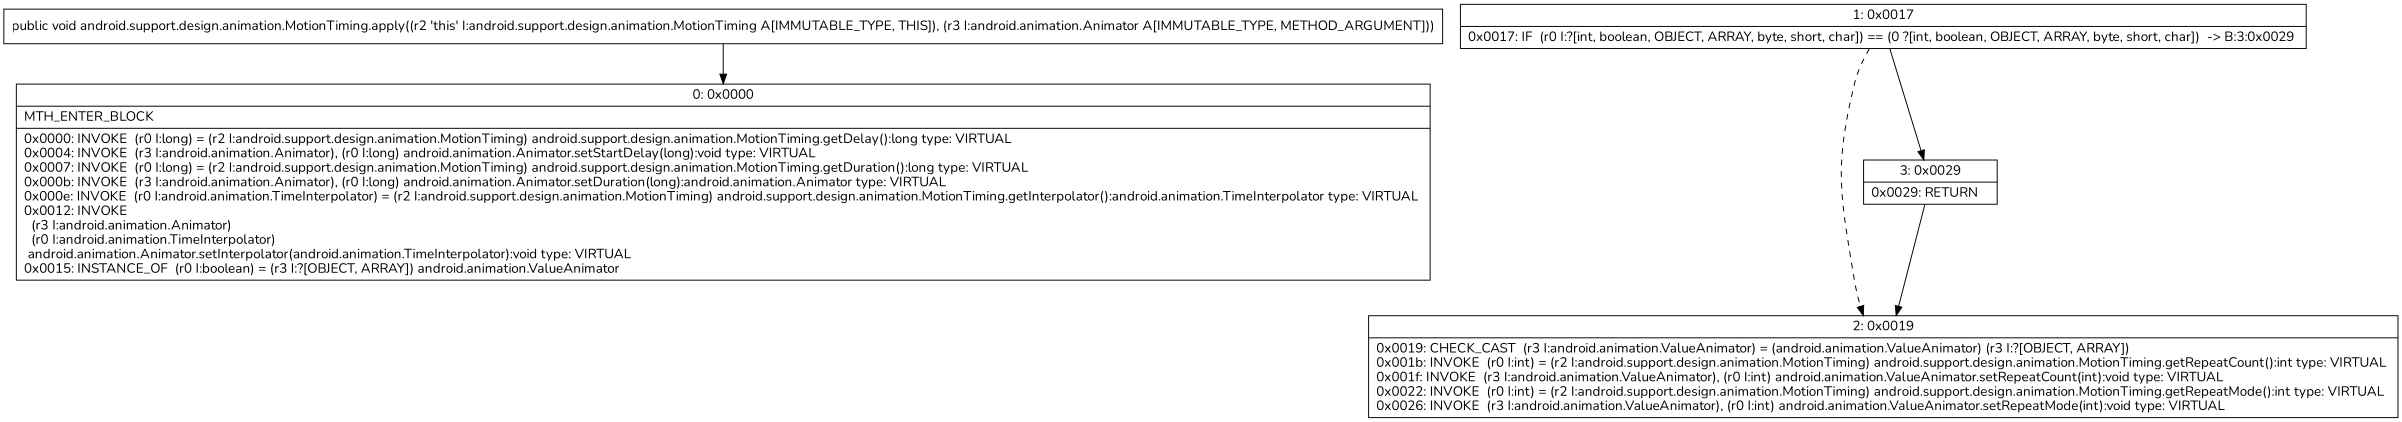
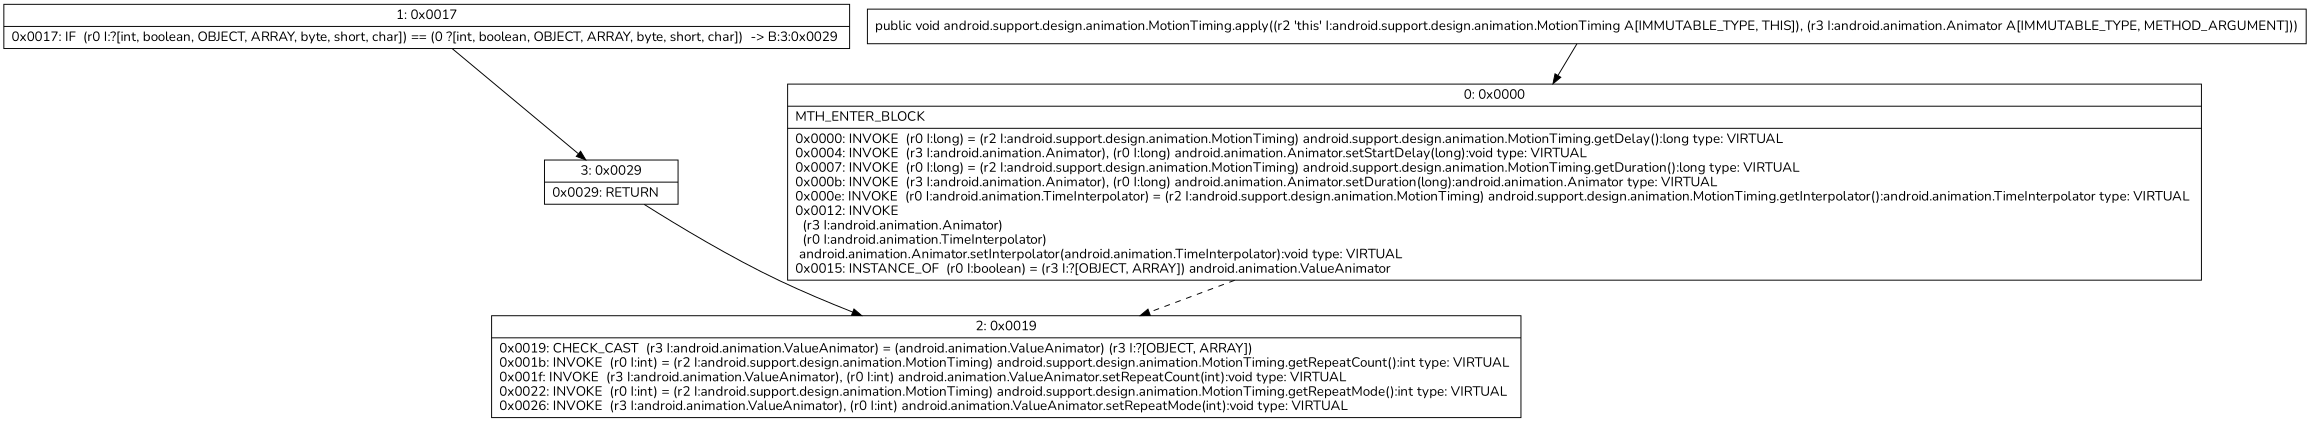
edge "1: 0x0017" -> "2: 0x0019": now "0: 0x0000" -> "2: 0x0019"
